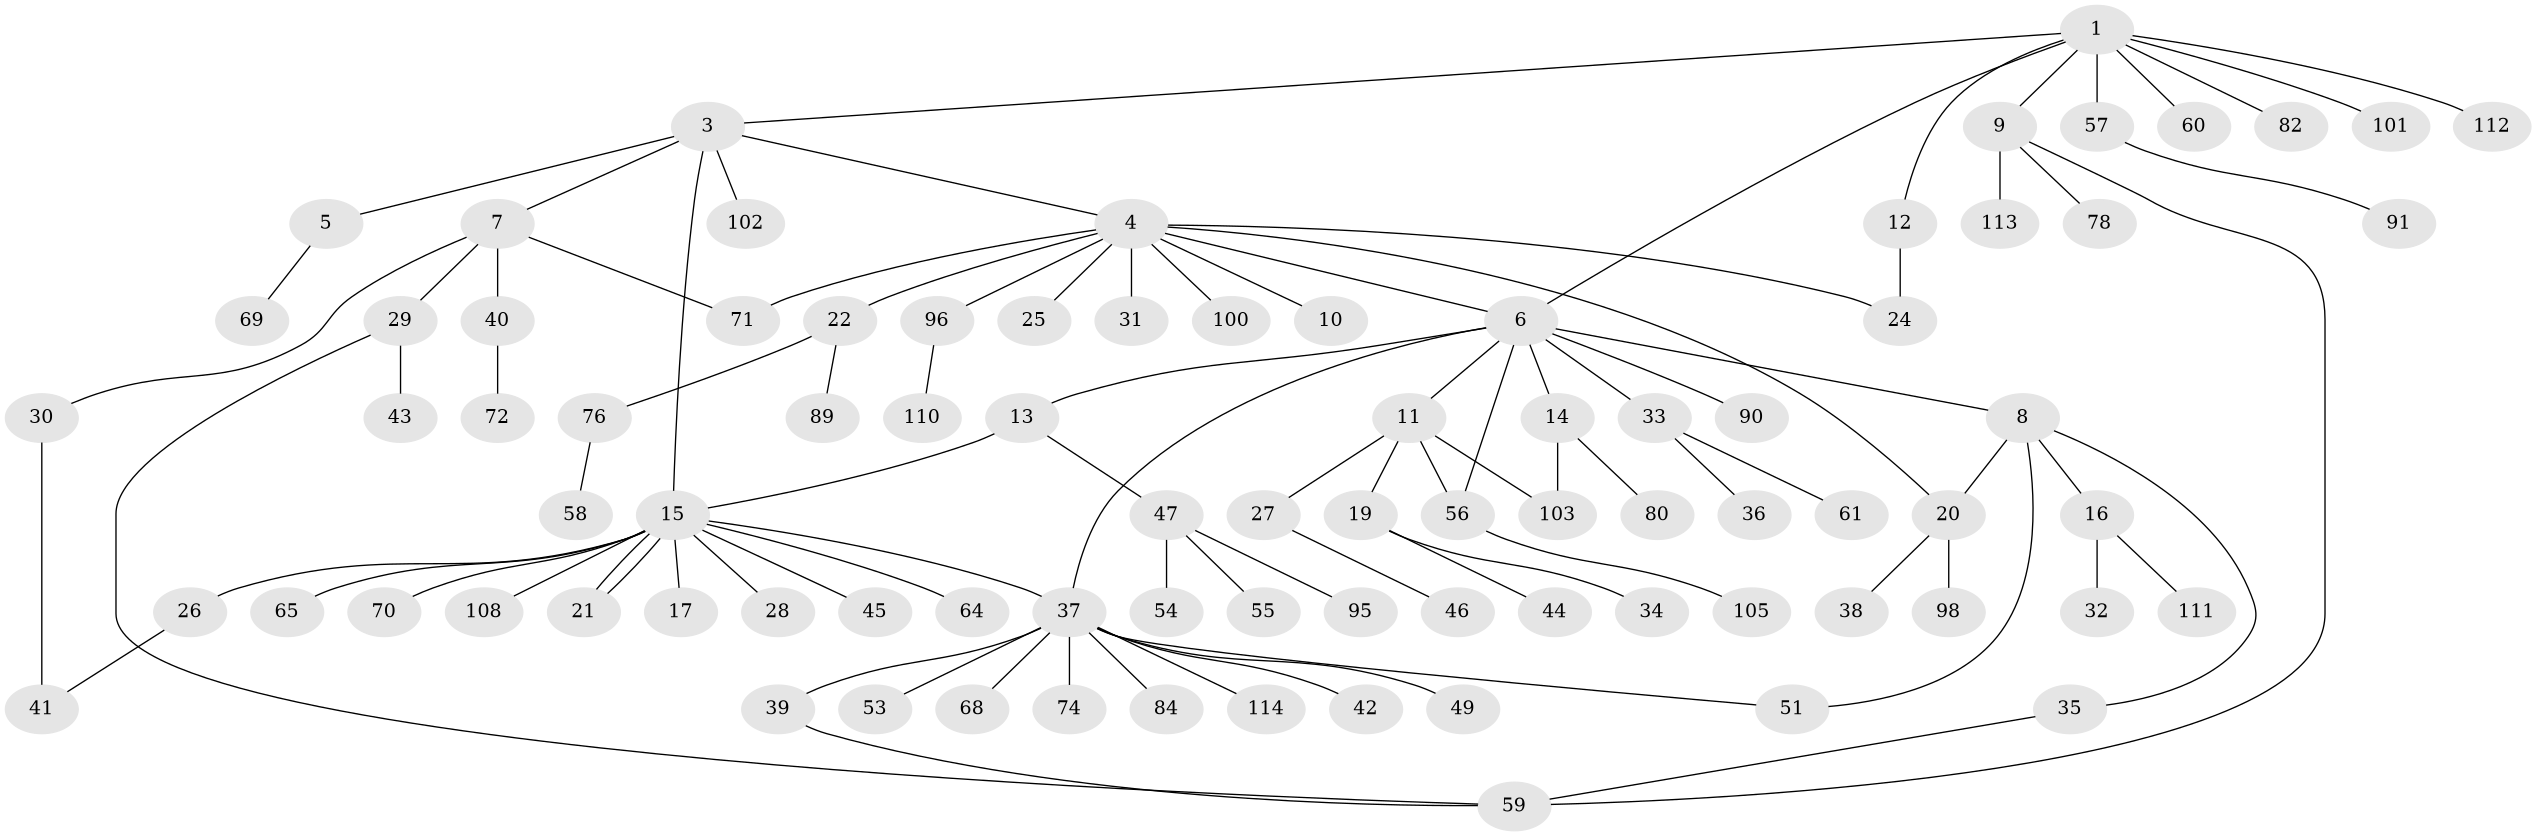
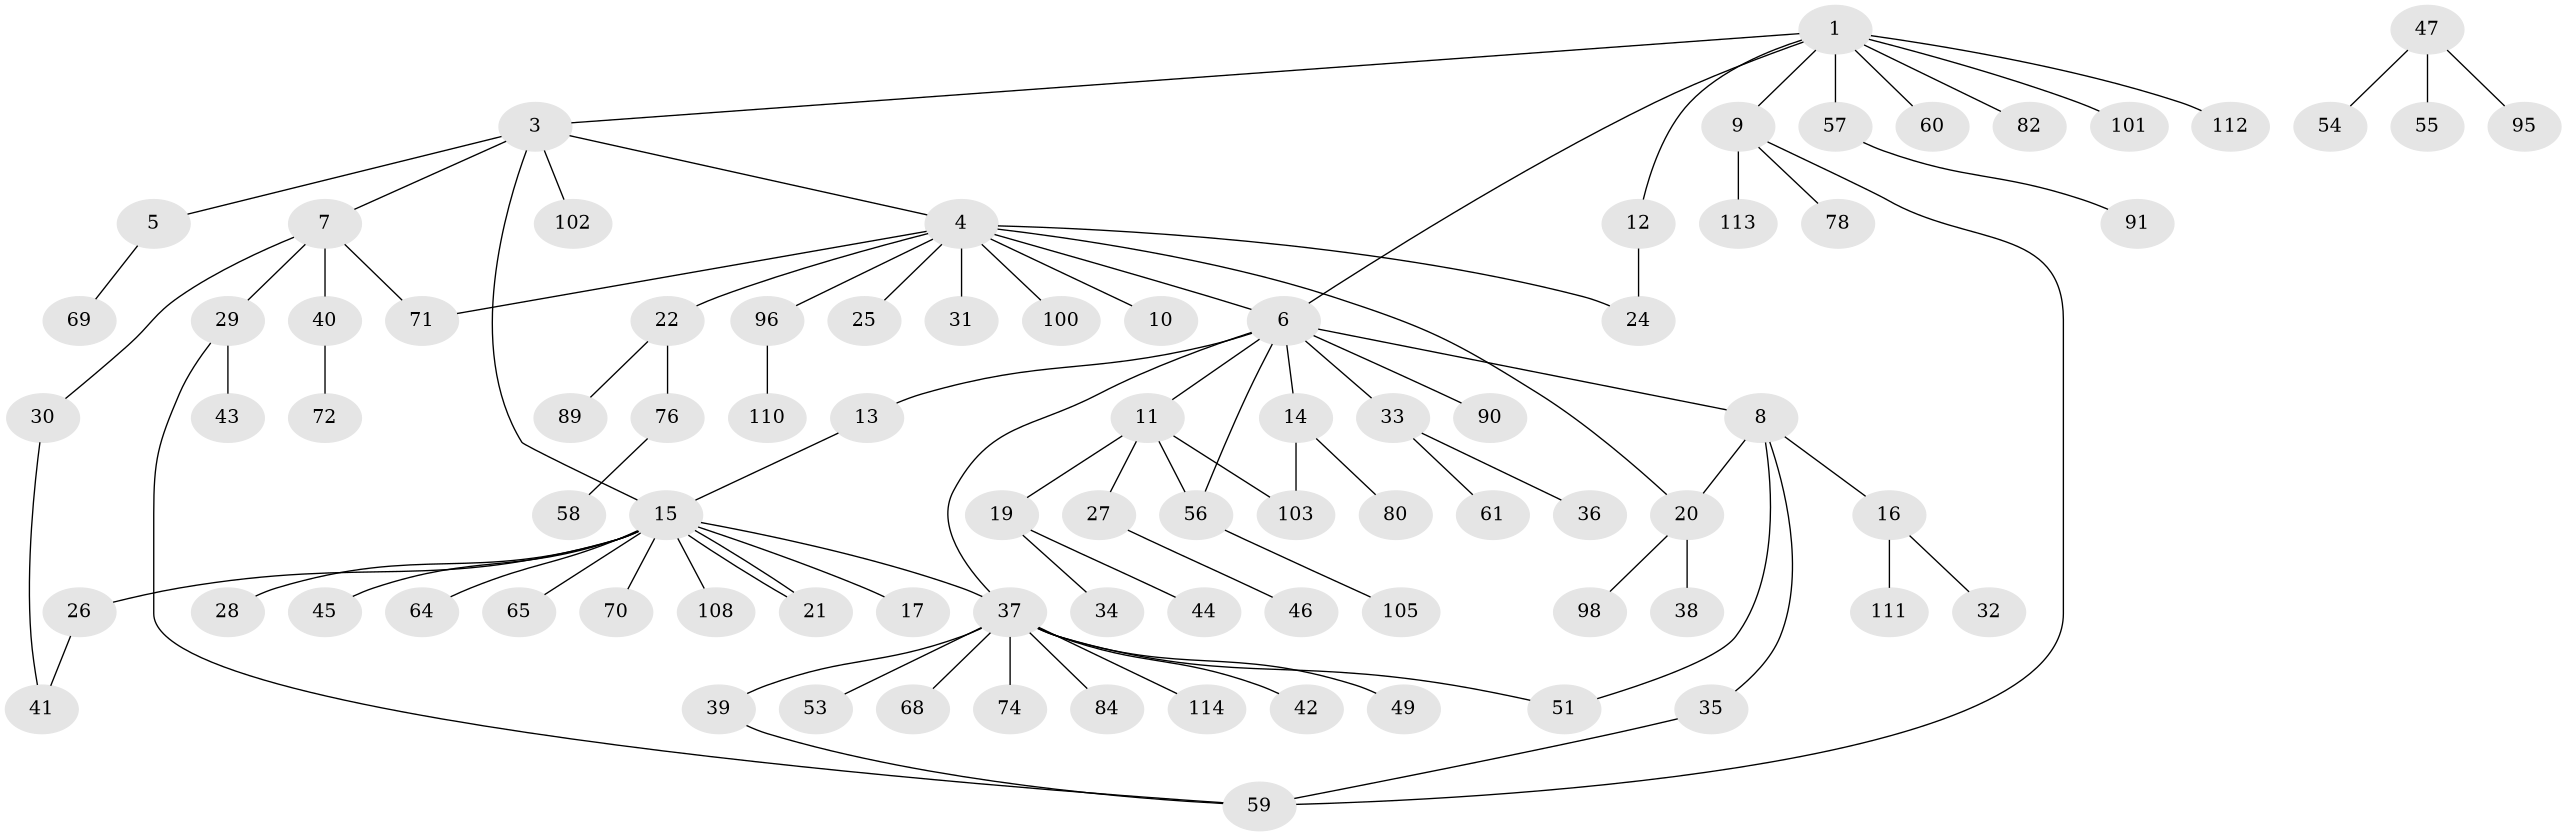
edge "13" -- "47": removed
